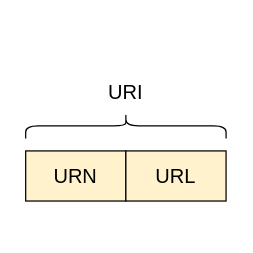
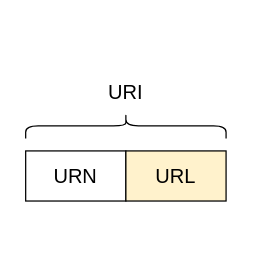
node "URN": fillcolor #fff2cc -> #ffffff
